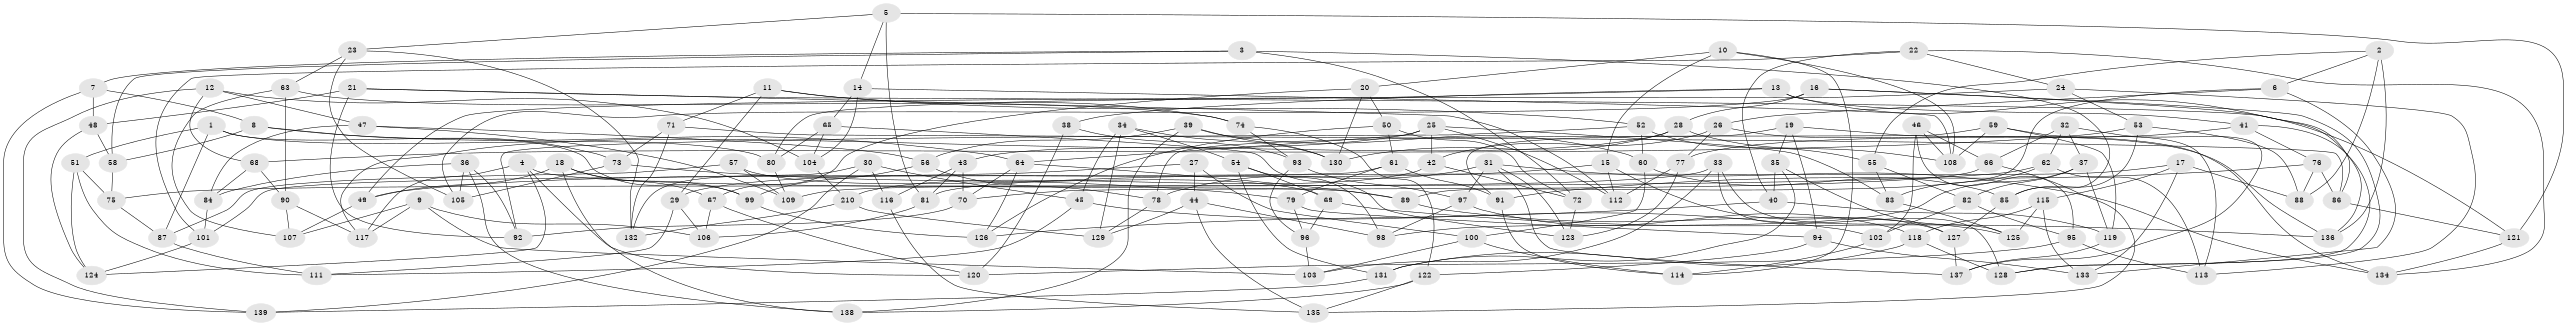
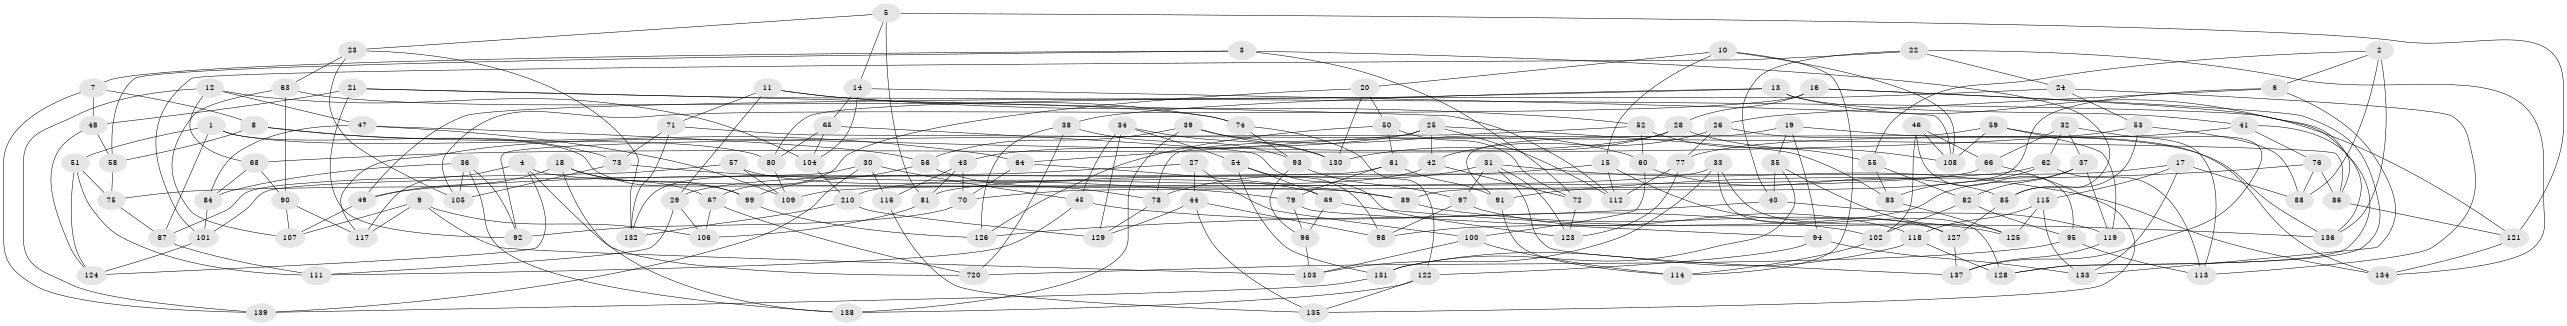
edge "64" -- "126": now "38" -- "126"
node "120": label "120" -> "720"
